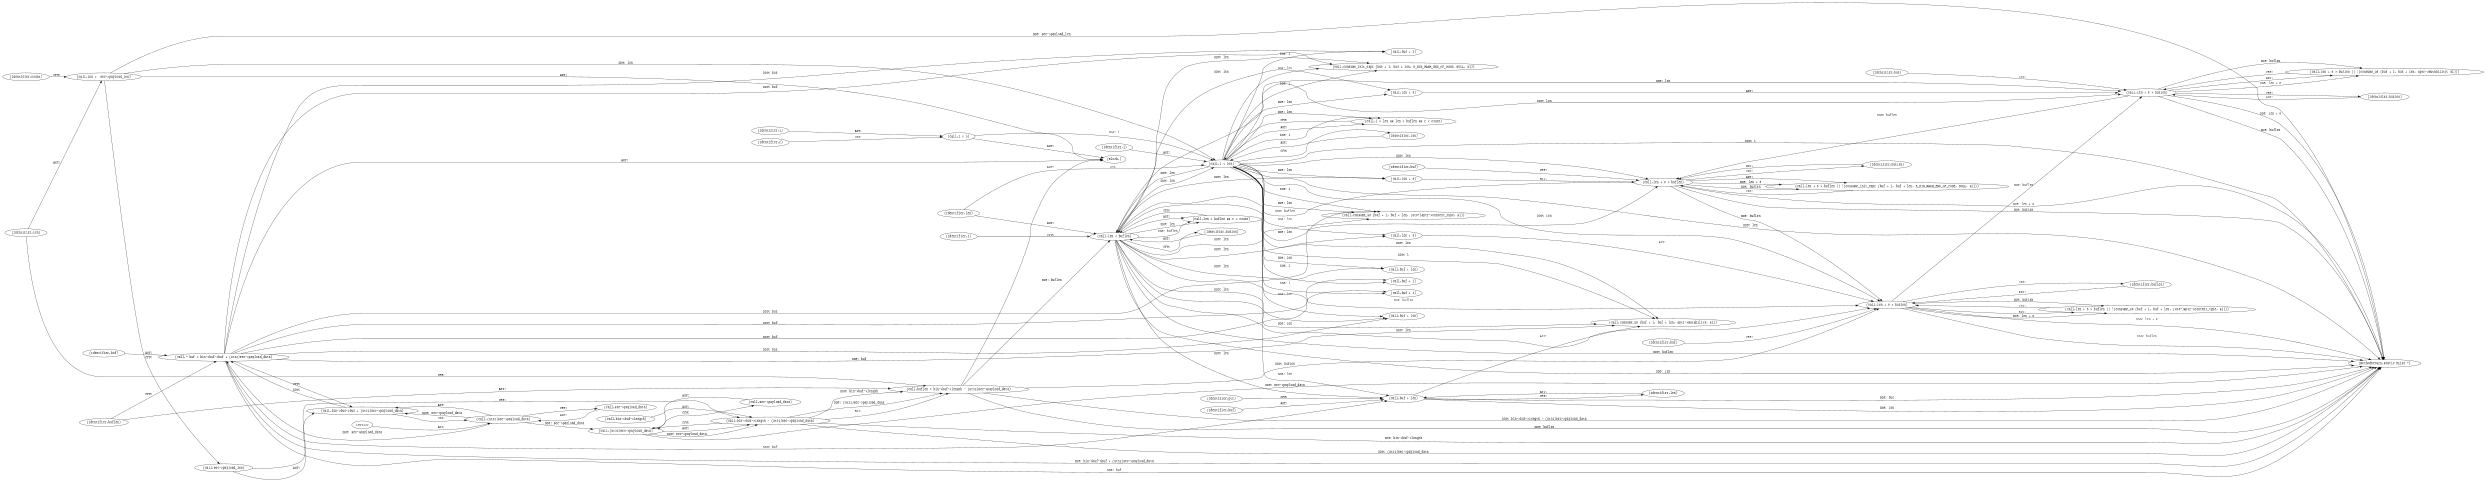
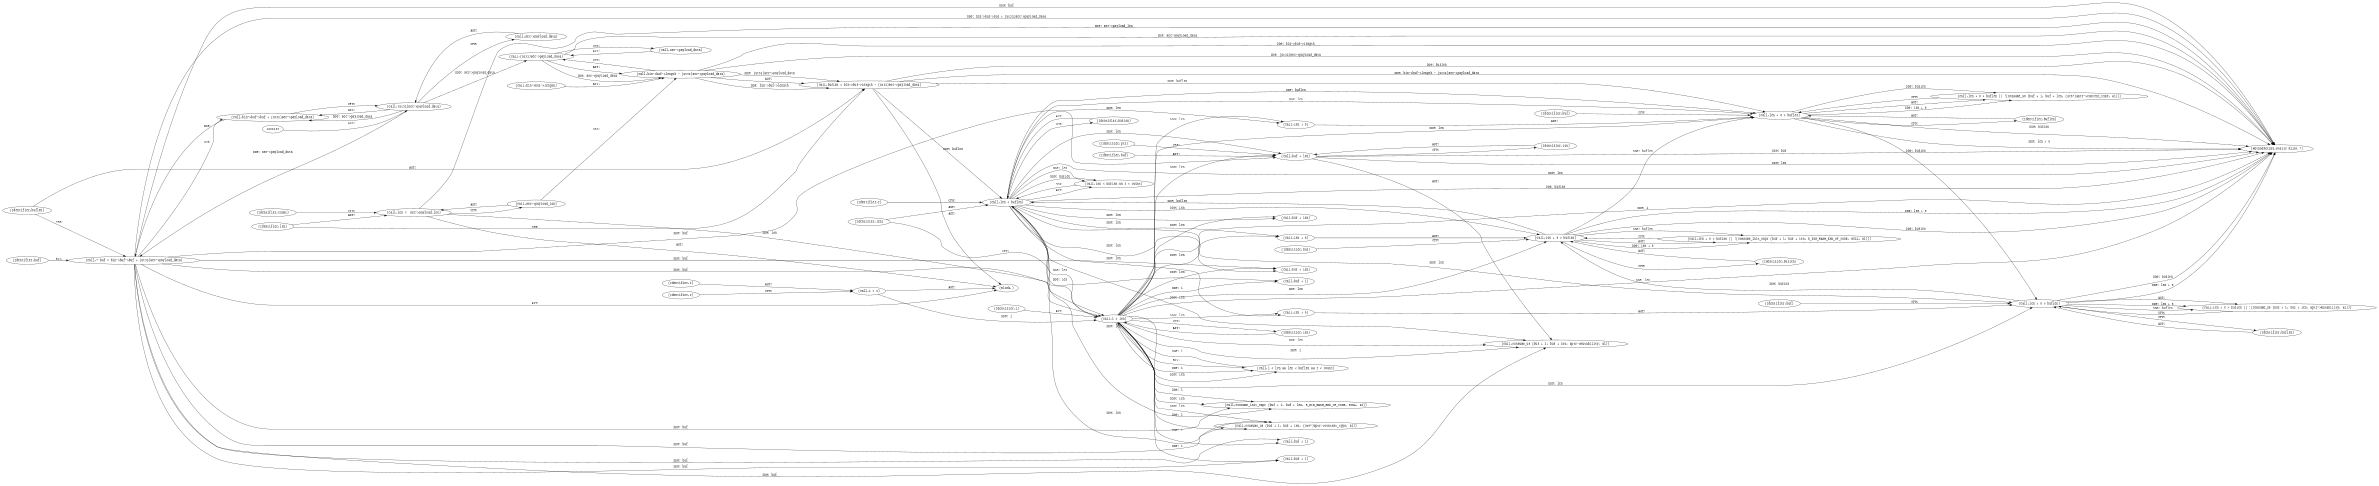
edge "(Call,i < len && len < buflen && r < count)" -> "(Call,i < len)": label "CFG: " -> "DDG: i"
edge "(Call,sec->payload_len)" -> "(Call,bin->buf->buf + (ut32)sec->payload_data)": now "(Call,sec->payload_len)" -> "(Call,len =  sec->payload_len)"
